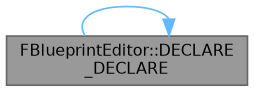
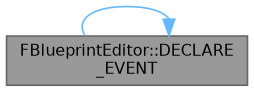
node "FBlueprintEditor::DECLARE _DECLARE": label "FBlueprintEditor::DECLARE _DECLARE" -> "FBlueprintEditor::DECLARE _EVENT"
